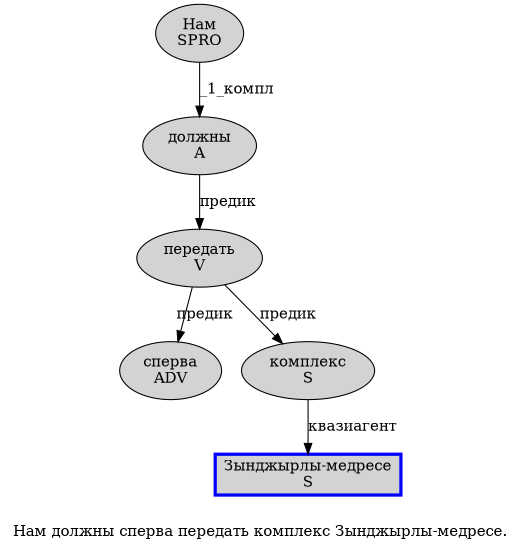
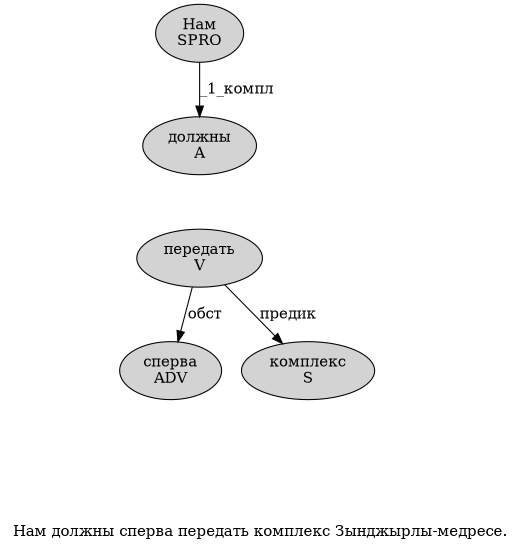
edge "должны A" -> "передать V": removed, label "предик"
edge "передать V" -> "сперва ADV": label "предик" -> "обст"
node "Зынджырлы-медресе S": removed
